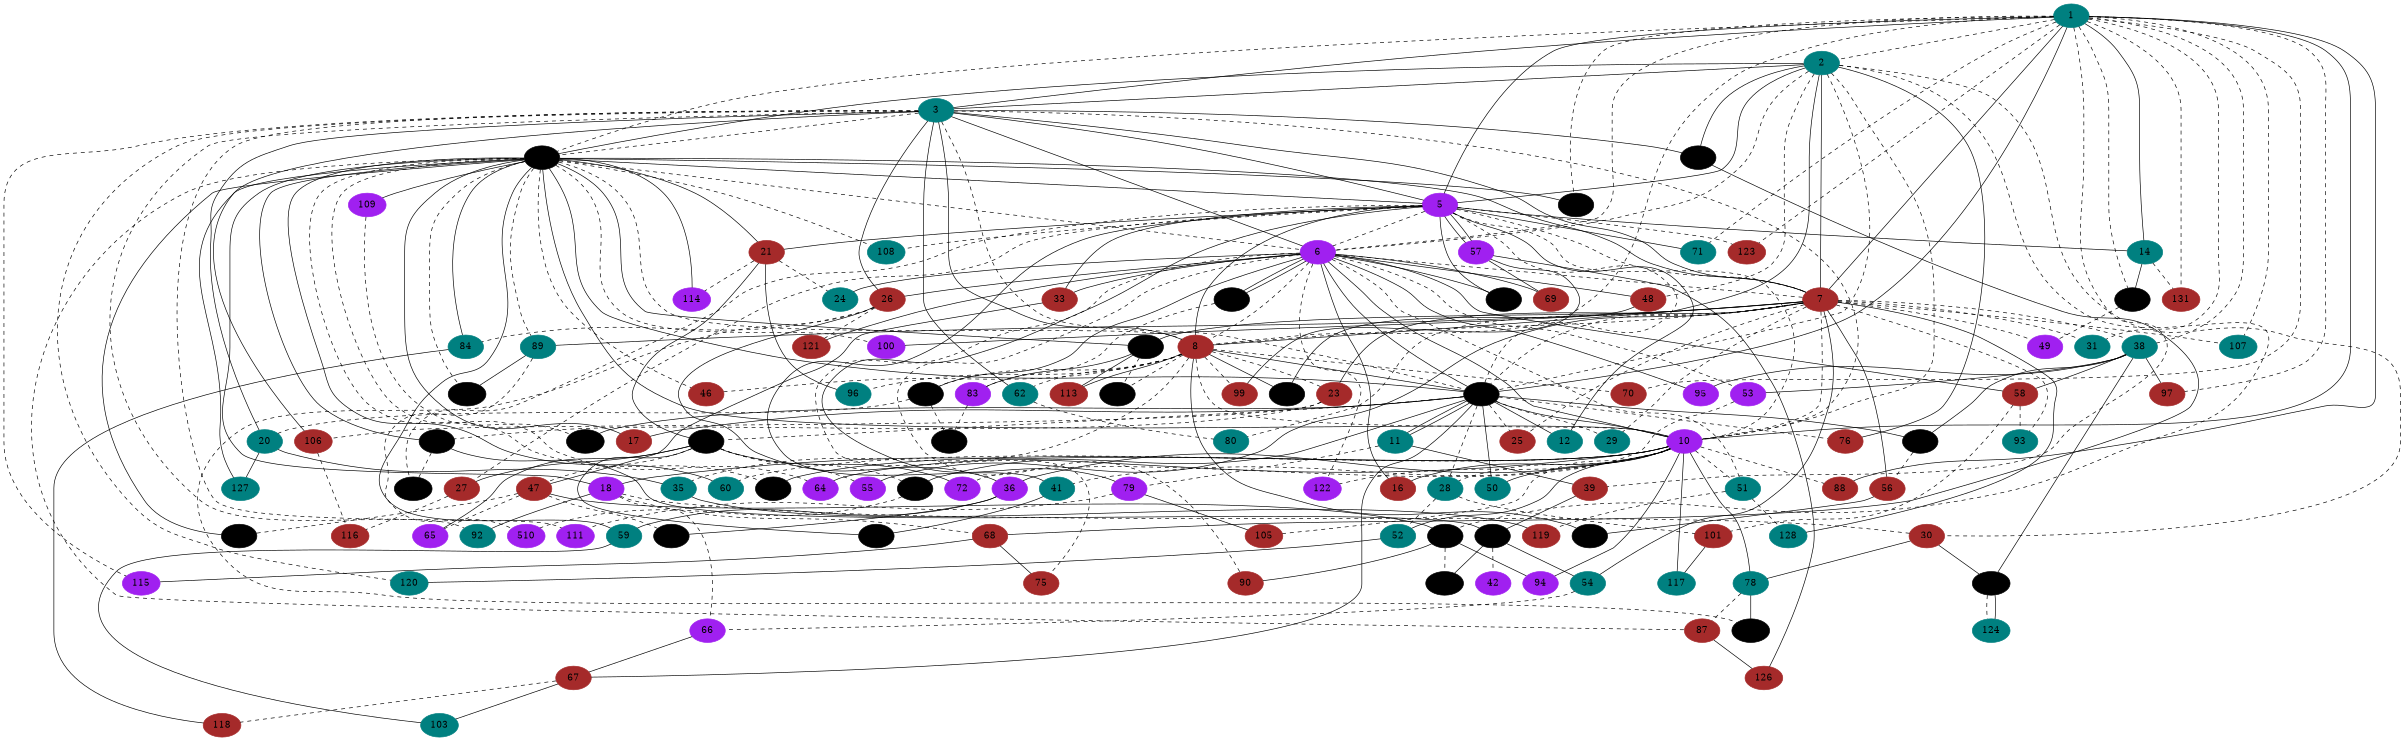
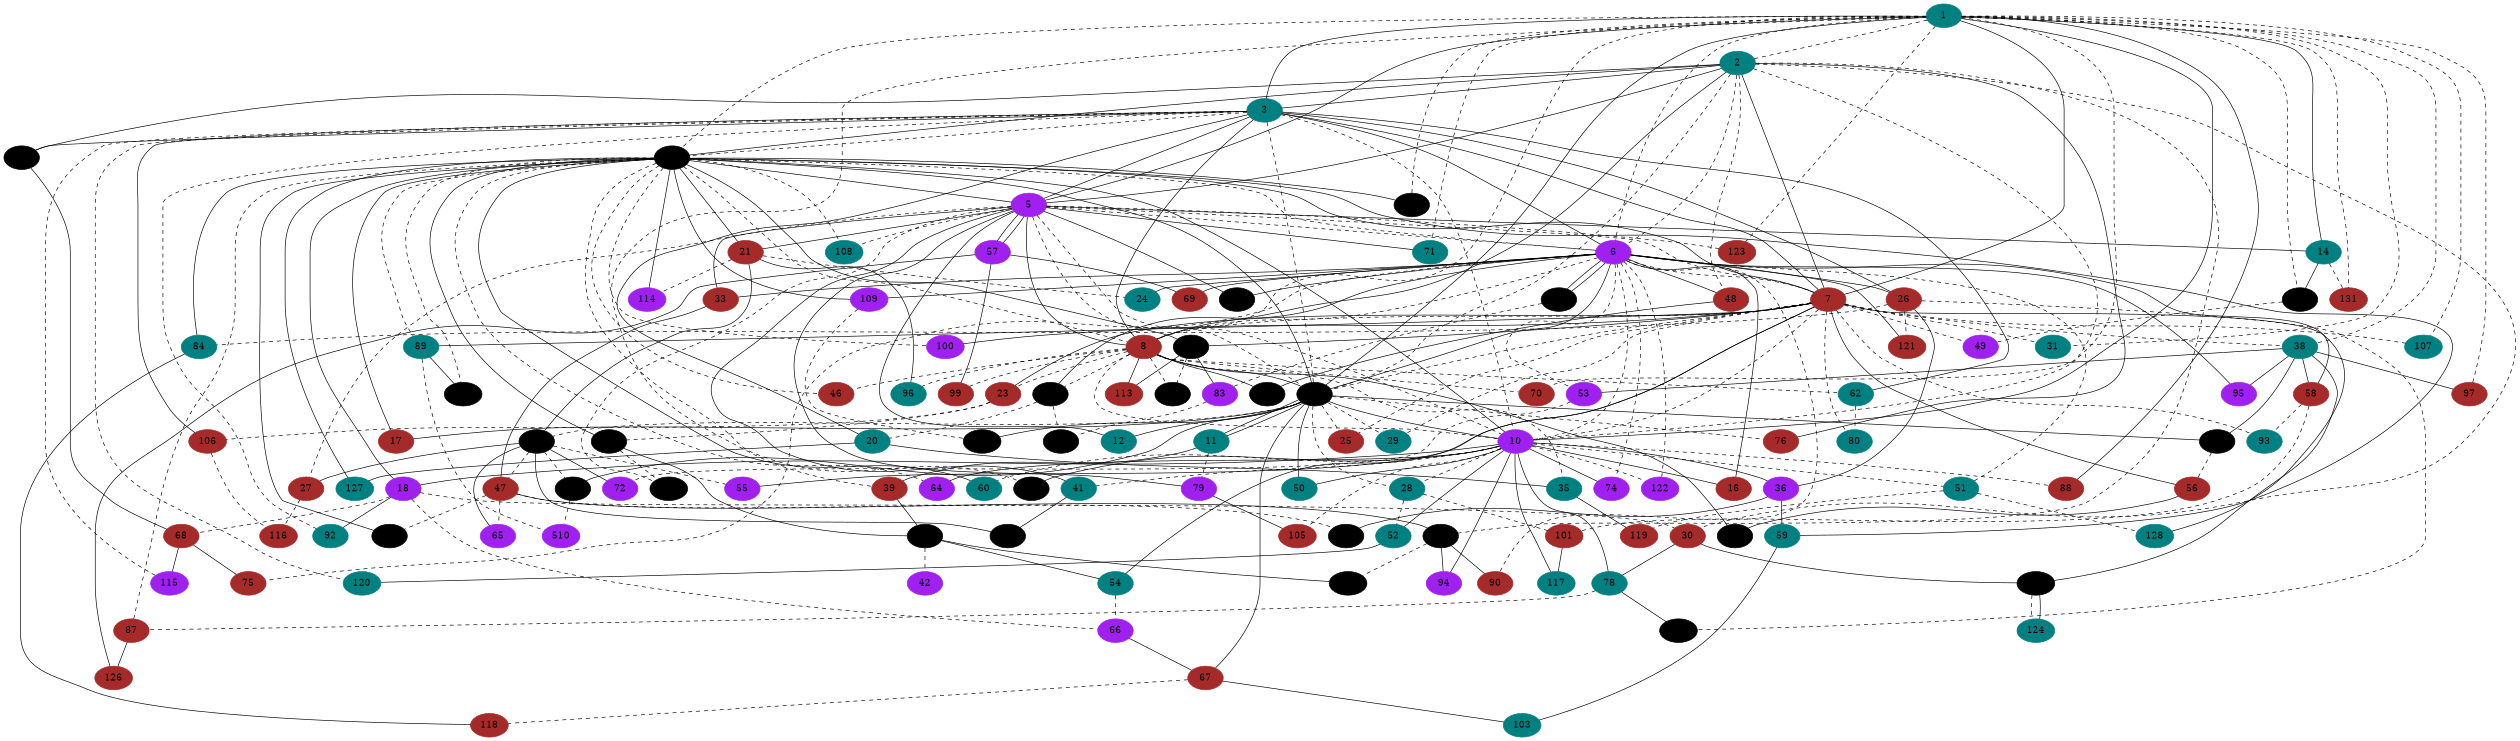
edge "6" -- "109": added
edge "6" -- "10": style solid -> dashed
node "74": added
node "111": removed
